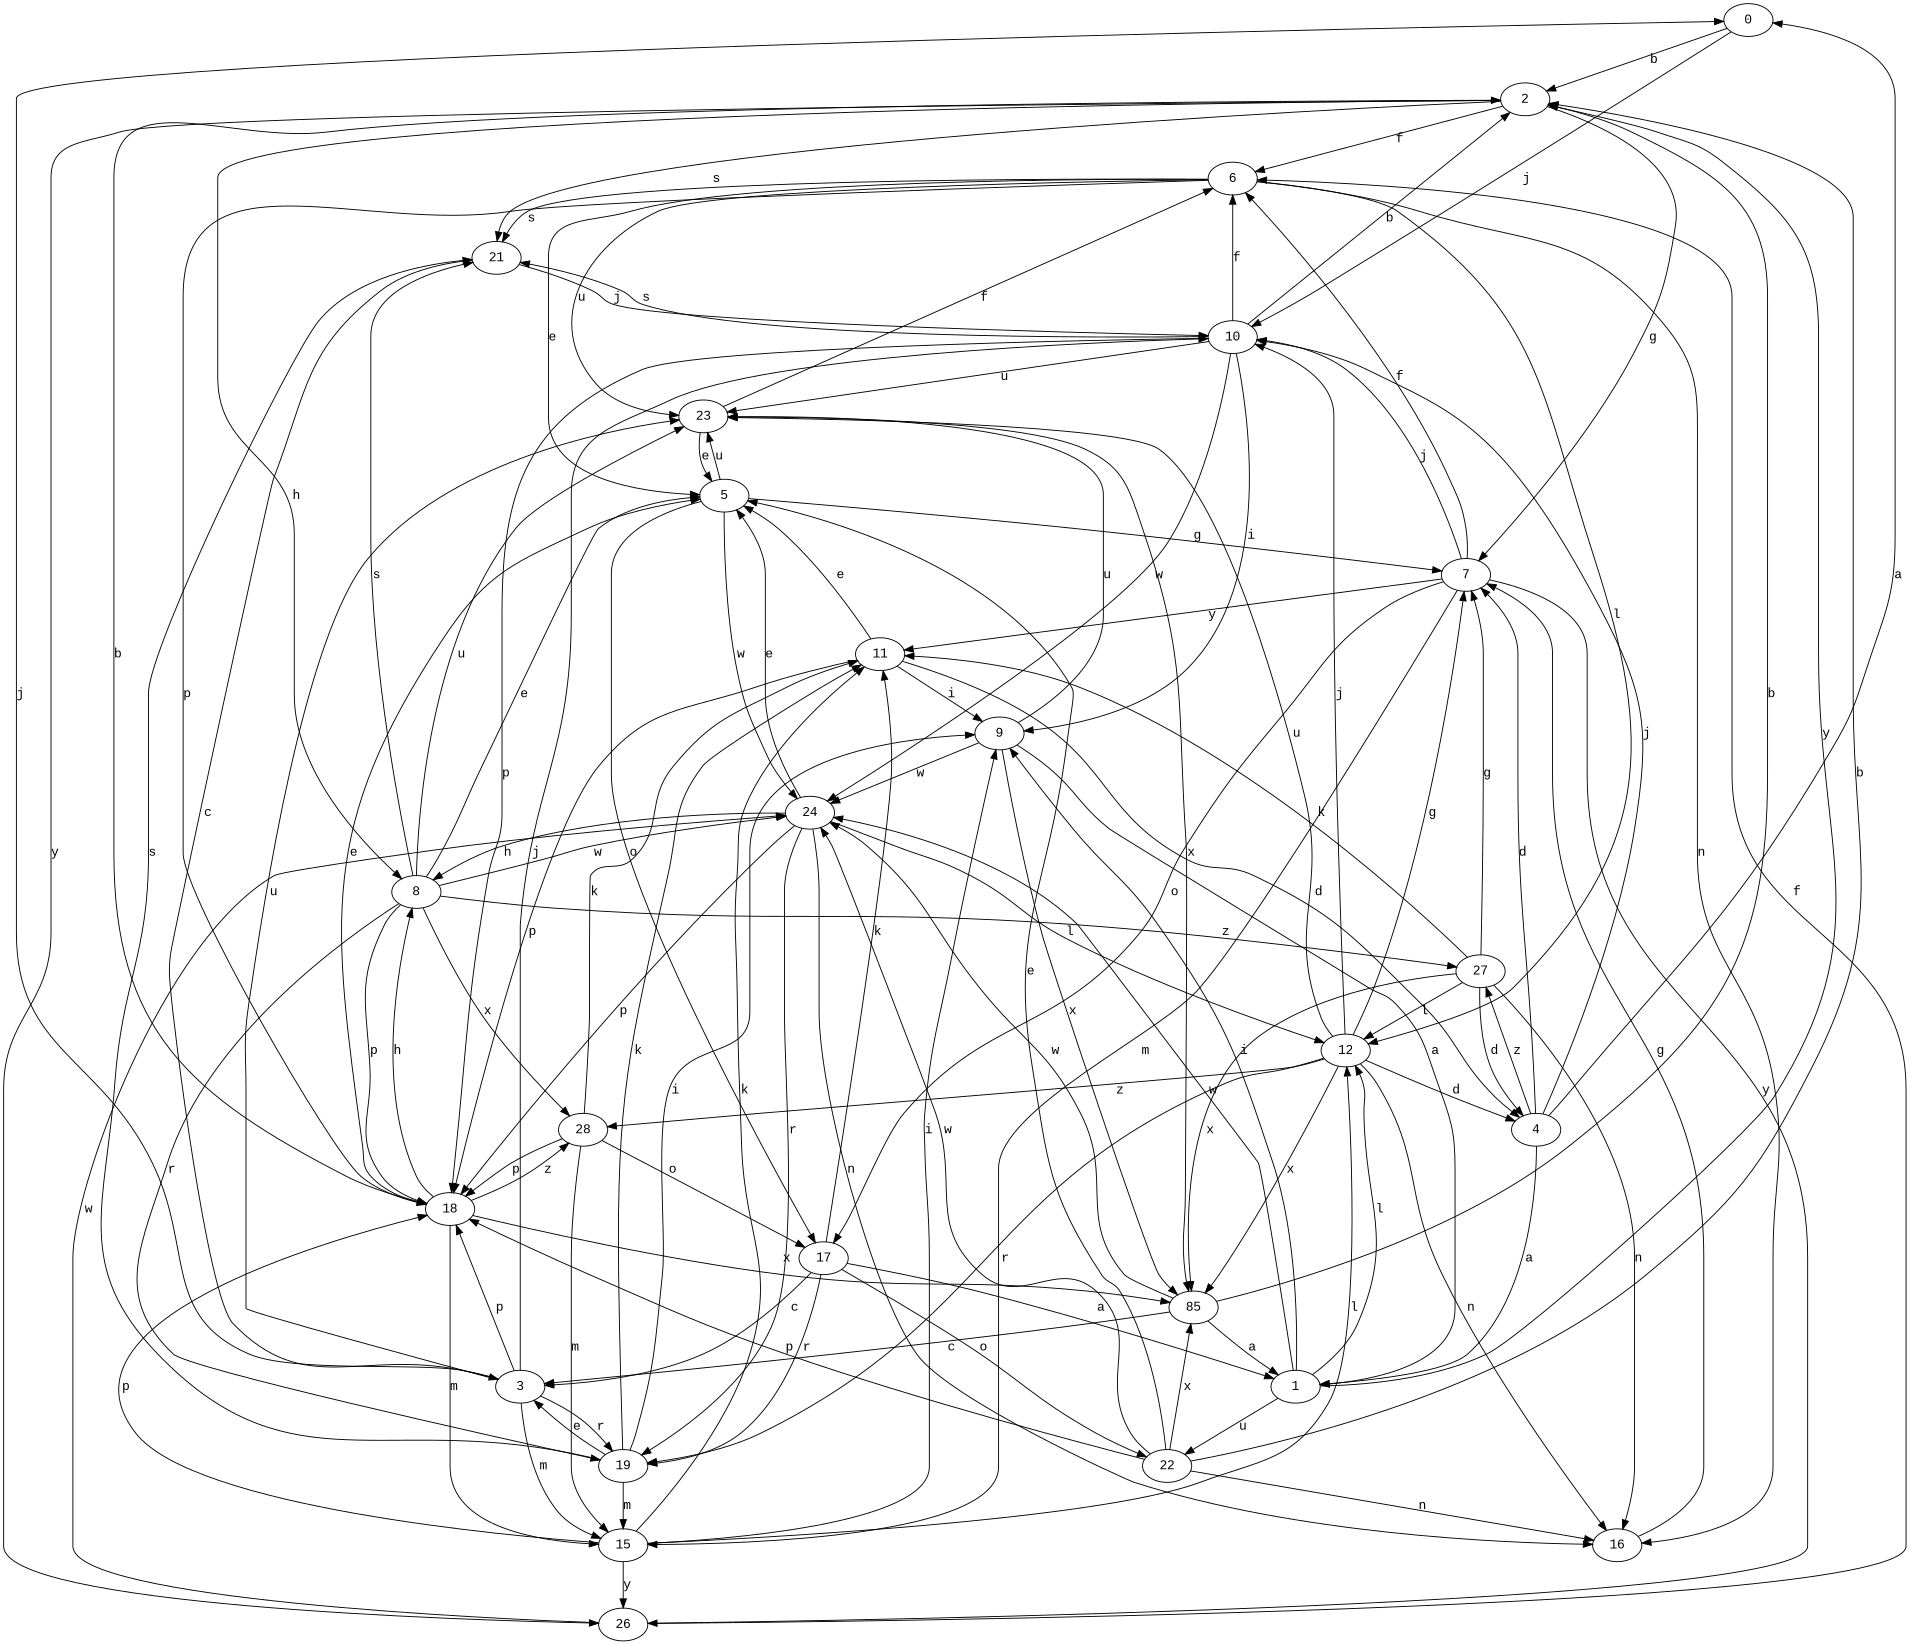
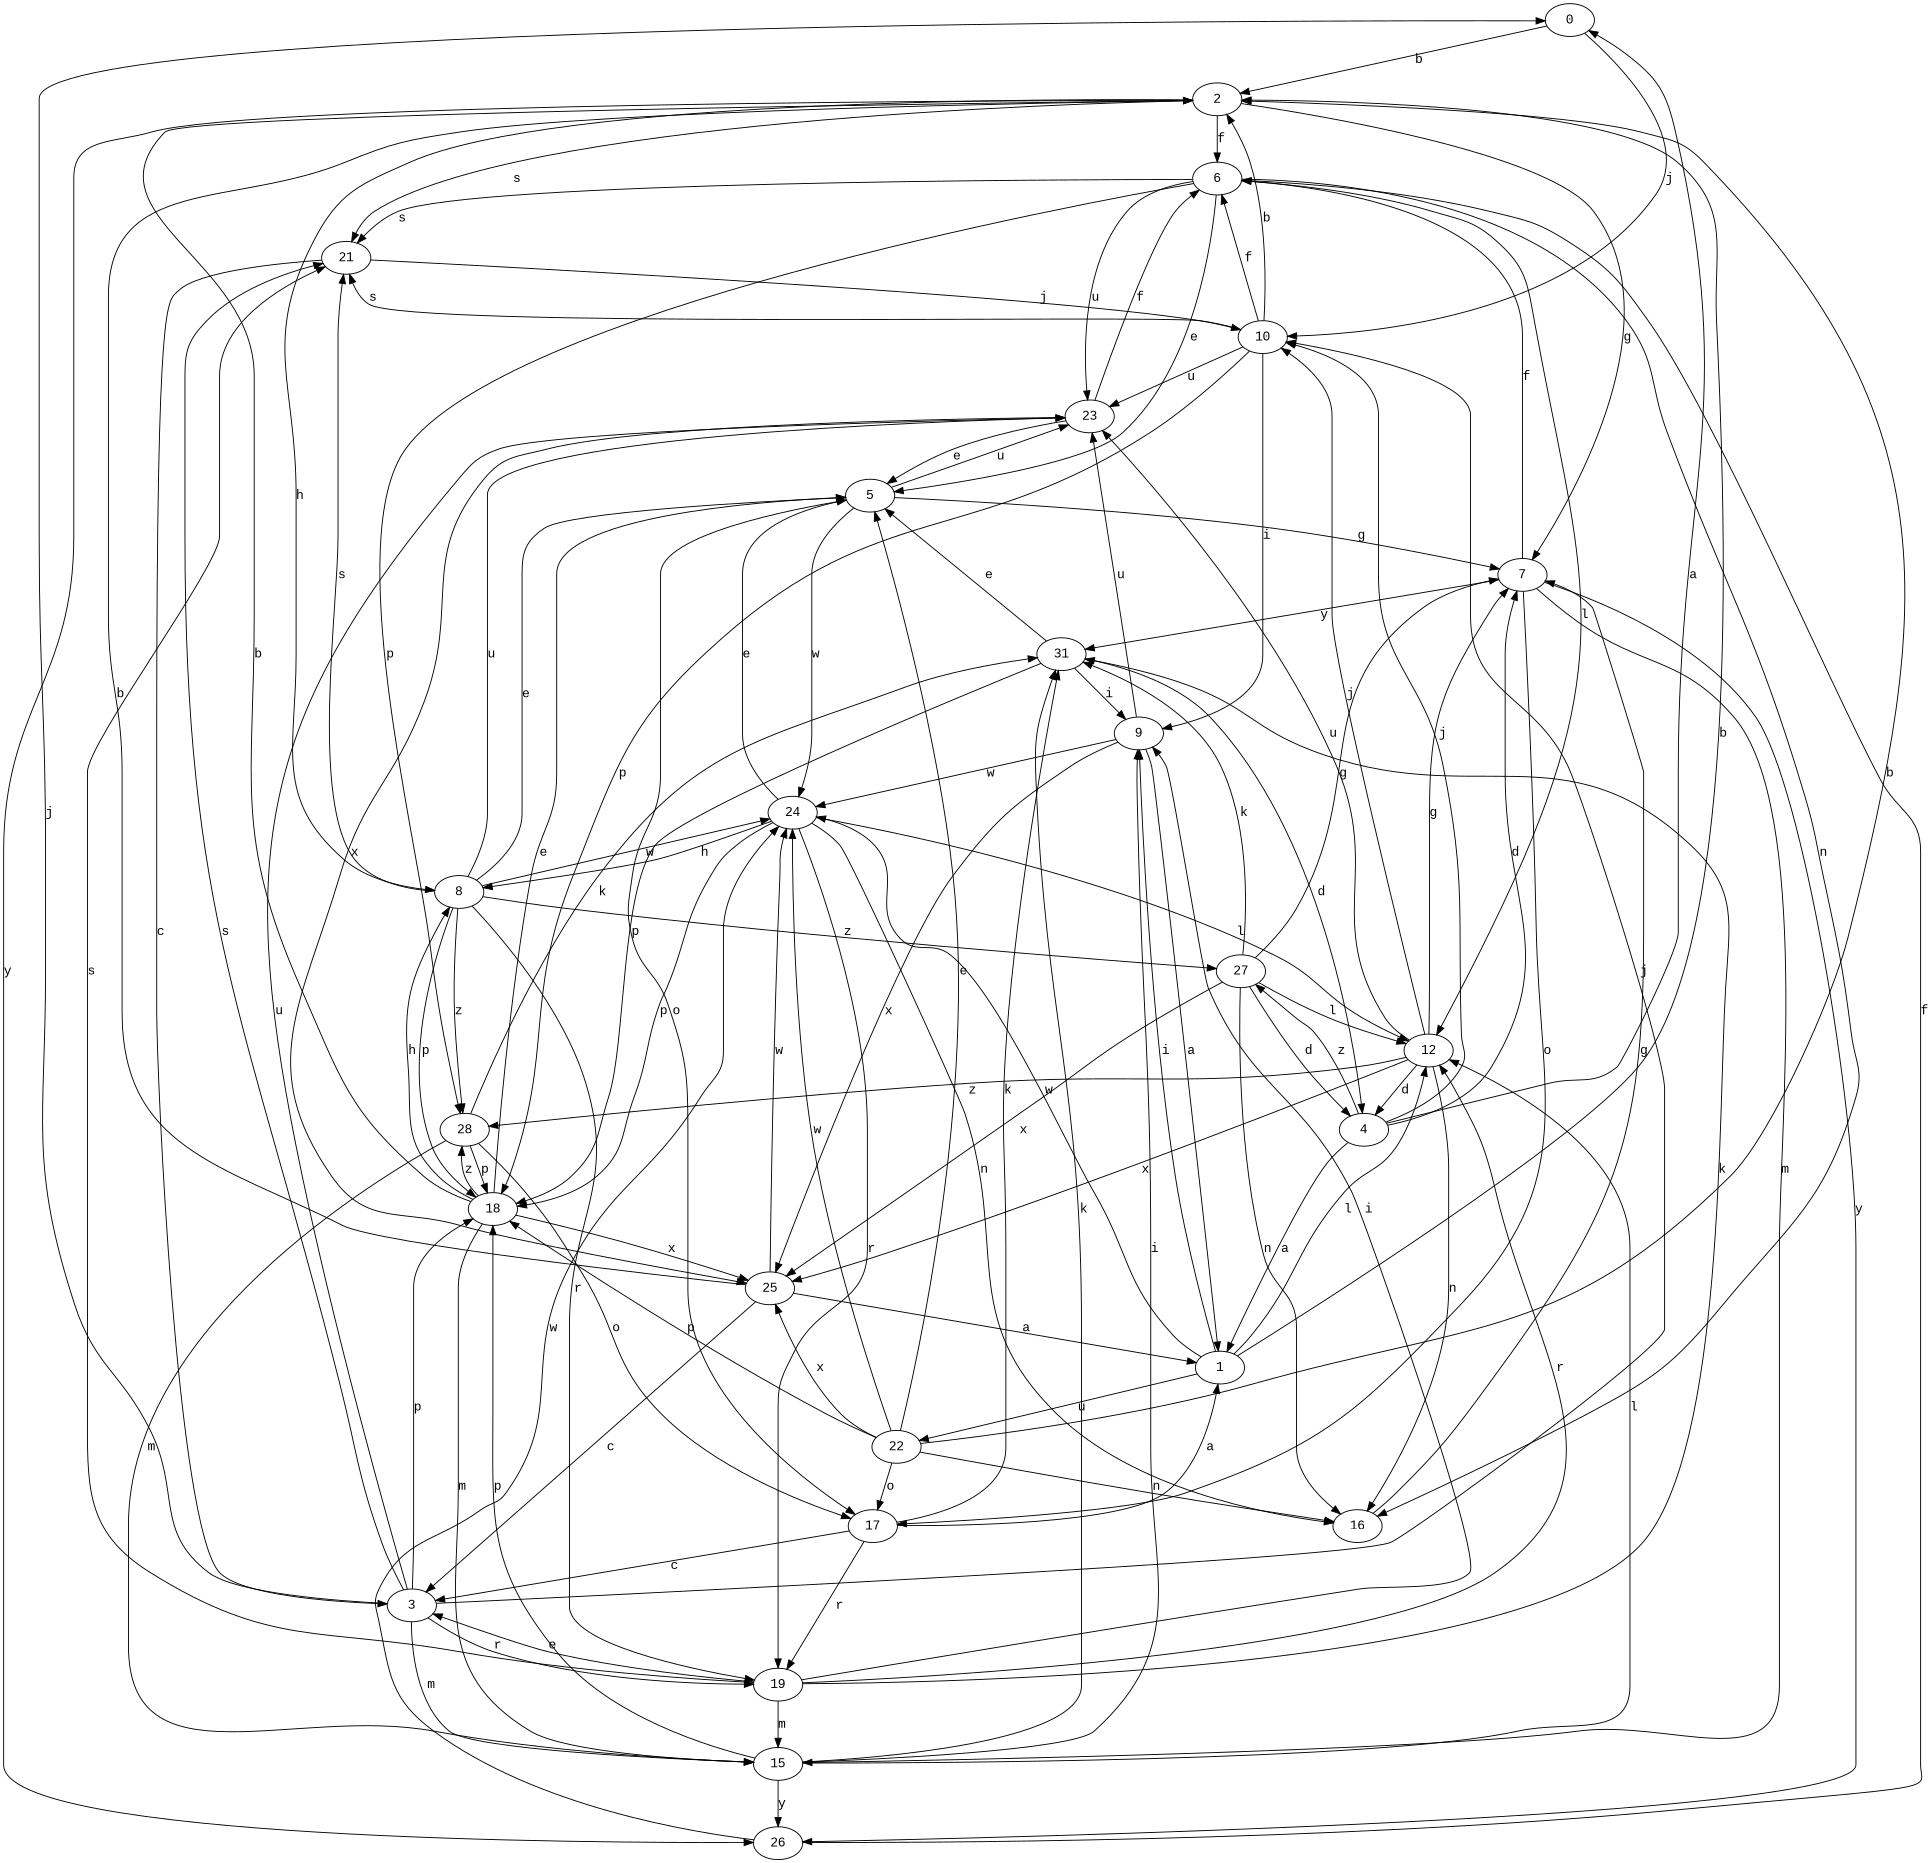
edge "6" -> "18": now "6" -> "28"
edge "7" -> "10": removed, label "j"
edge "10" -> "24": removed, label "w"
node "11": label "11" -> "31"
edge "1" -> "2": label "y" -> "b"
edge "3" -> "21": added, label "s"
edge "8" -> "28": label "x" -> "z"
edge "12" -> "19": reversed
node "85": label "85" -> "25"
edge "17" -> "22": reversed
